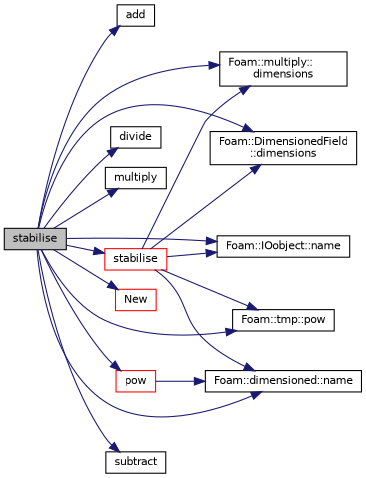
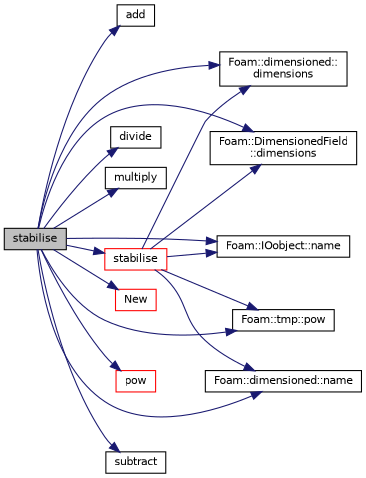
node "Foam::multiply:: dimensions": label "Foam::multiply:: dimensions" -> "Foam::dimensioned:: dimensions"
edge "pow" -> "Foam::dimensioned::name": removed
